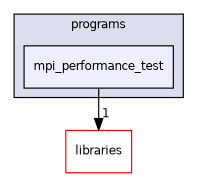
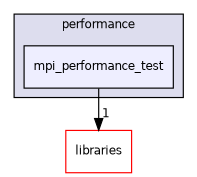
cluster "programs": label "programs" -> "performance"
